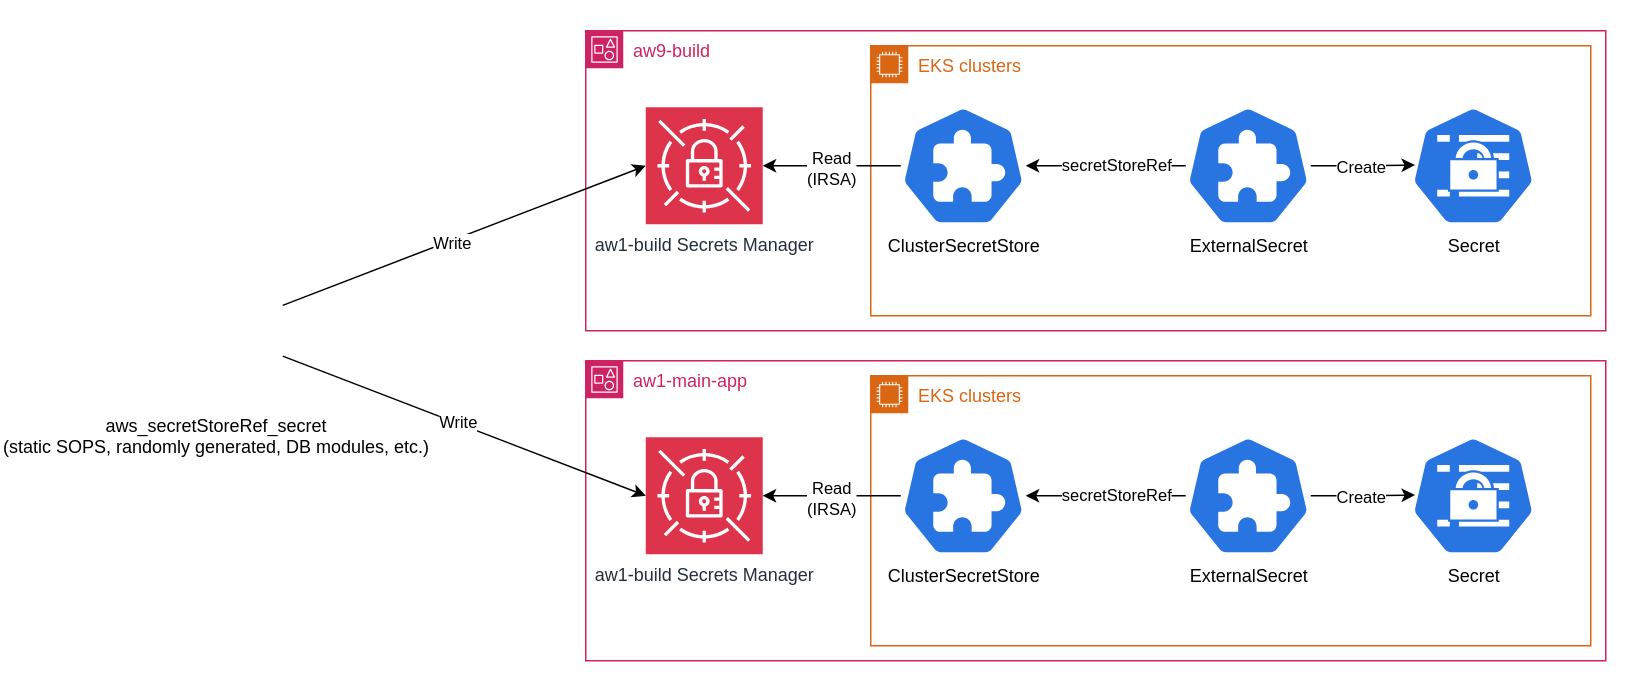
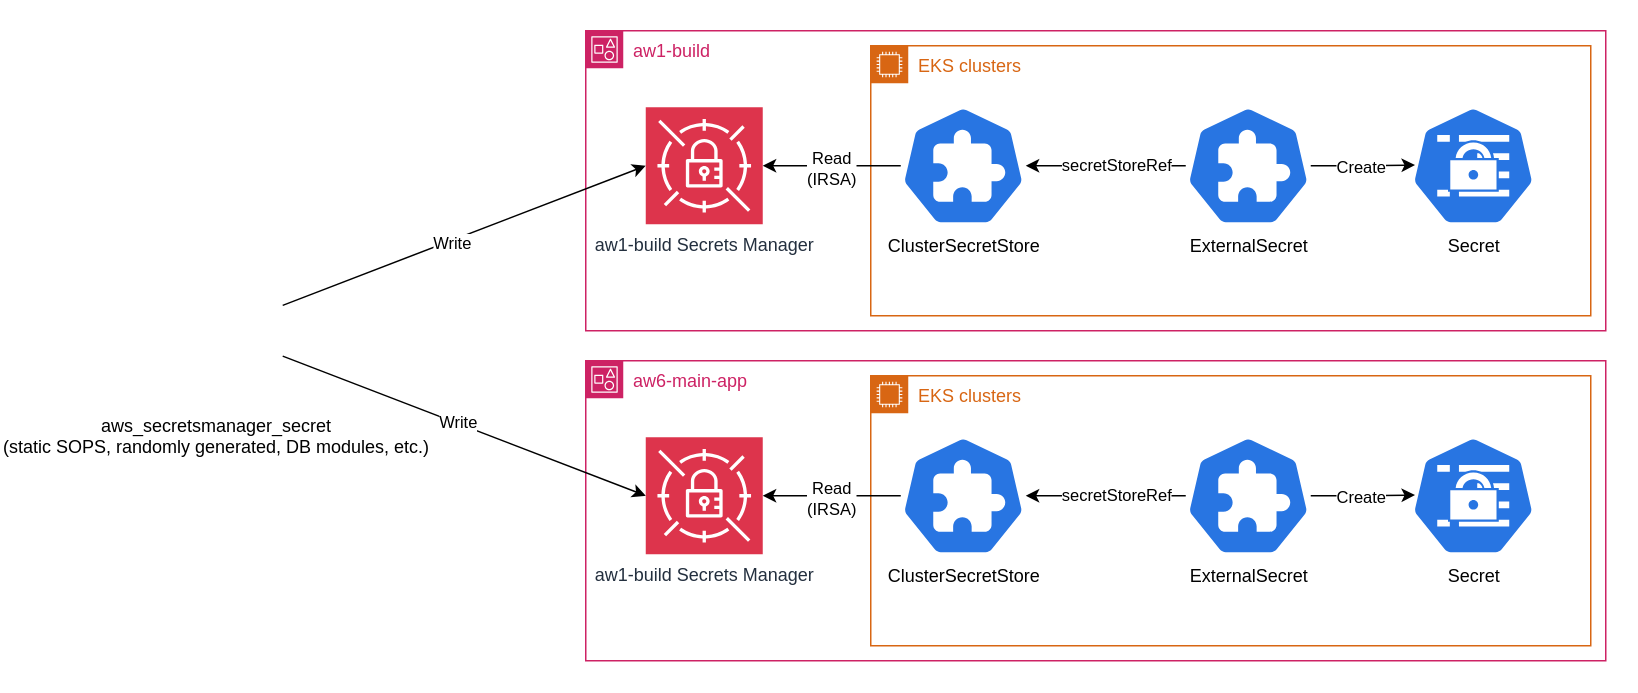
node "aw9-build": label "aw9-build" -> "aw1-build"
node "aw1-main-app": label "aw1-main-app" -> "aw6-main-app"
node "aws_secretStoreRef_secret (static SOPS, randomly generated, DB modules, etc.)": label "aws_secretStoreRef_secret (static SOPS, randomly generated, DB modules, etc.)" -> "aws_secretsmanager_secret (static SOPS, randomly generated, DB modules, etc.)"
